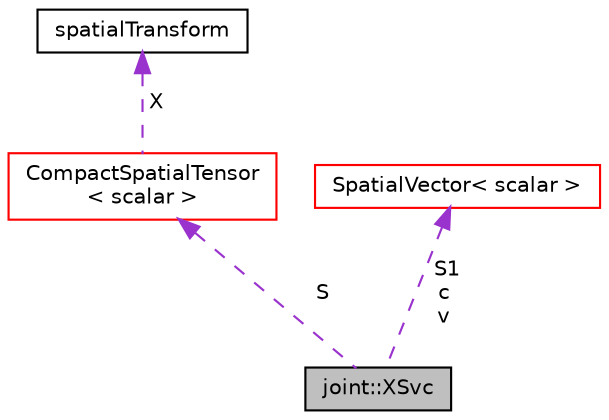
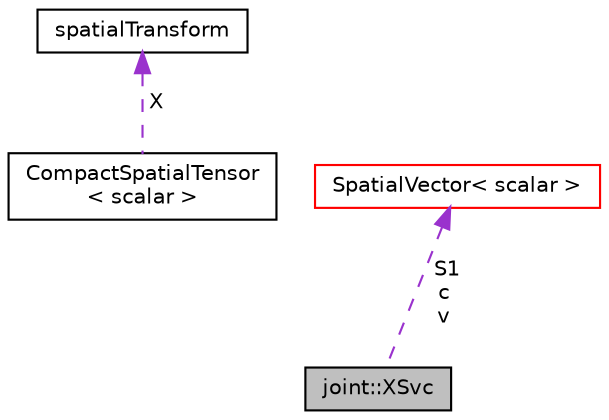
node "CompactSpatialTensor < scalar >": color red -> black
edge "joint::XSvc" -> "CompactSpatialTensor < scalar >": removed, label "S"
